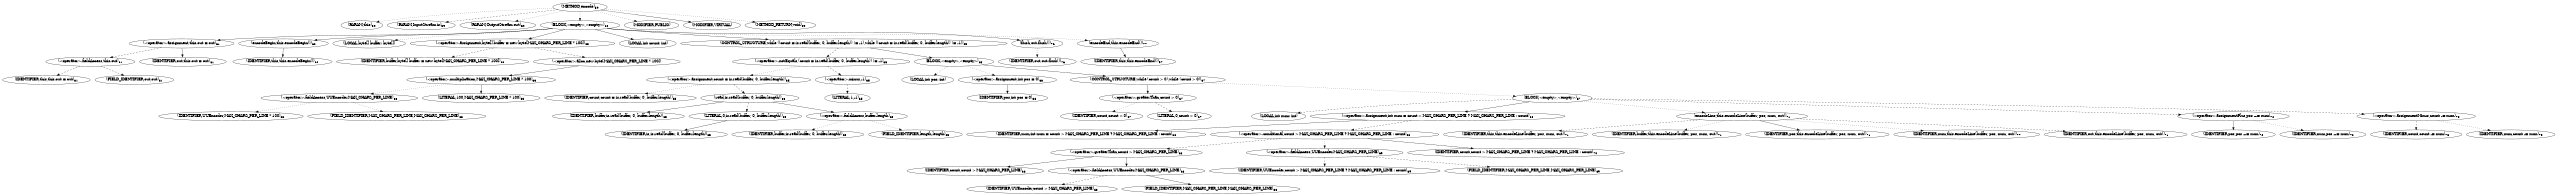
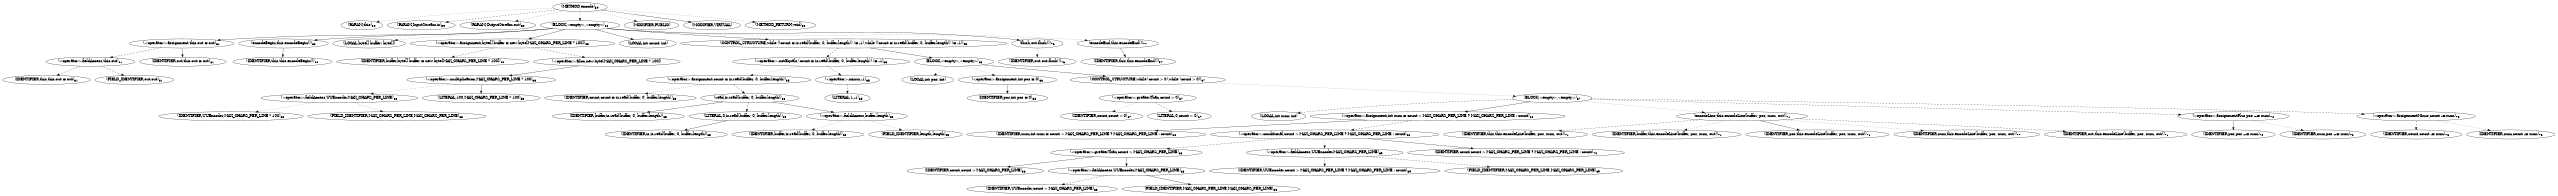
edge "(CONTROL_STRUCTURE,while (count > 0),while (count > 0))" -> "(<operator>.greaterThan,count > 0)": removed
